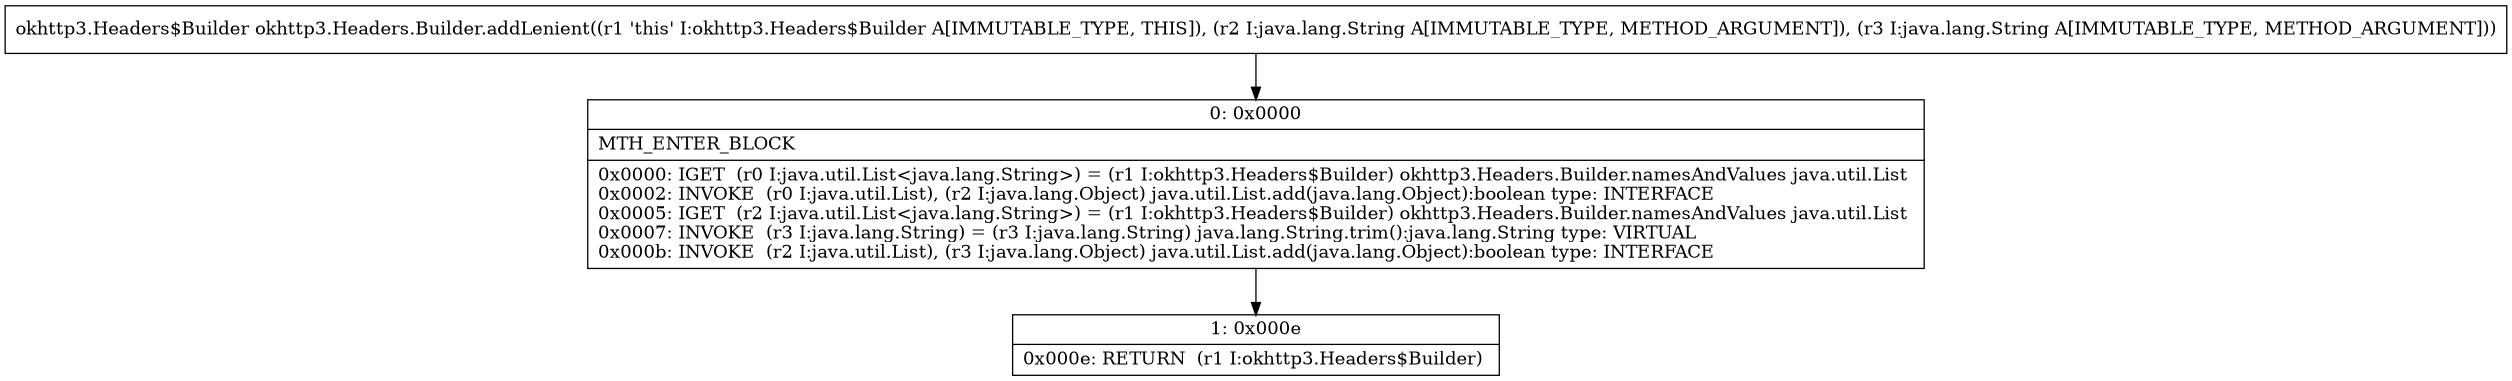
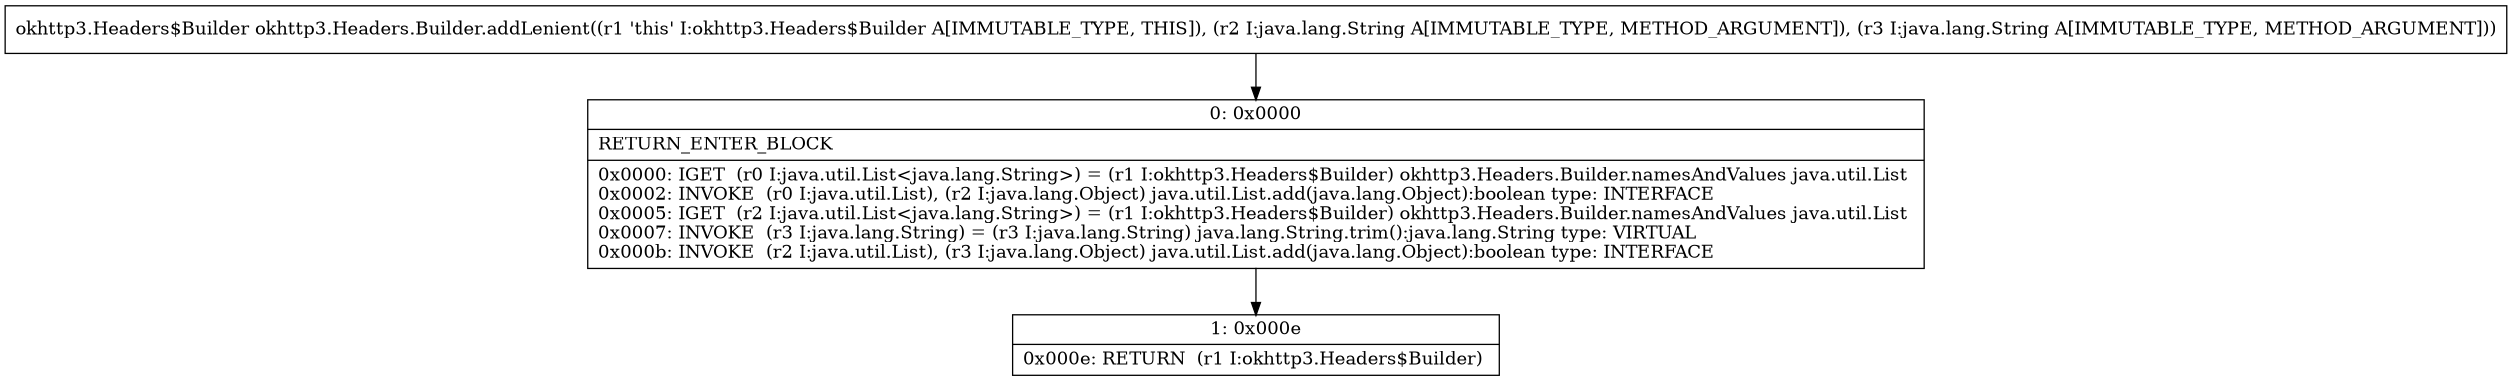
node "0: 0x0000": text "MTH_ENTER_BLOCK" -> "RETURN_ENTER_BLOCK"
